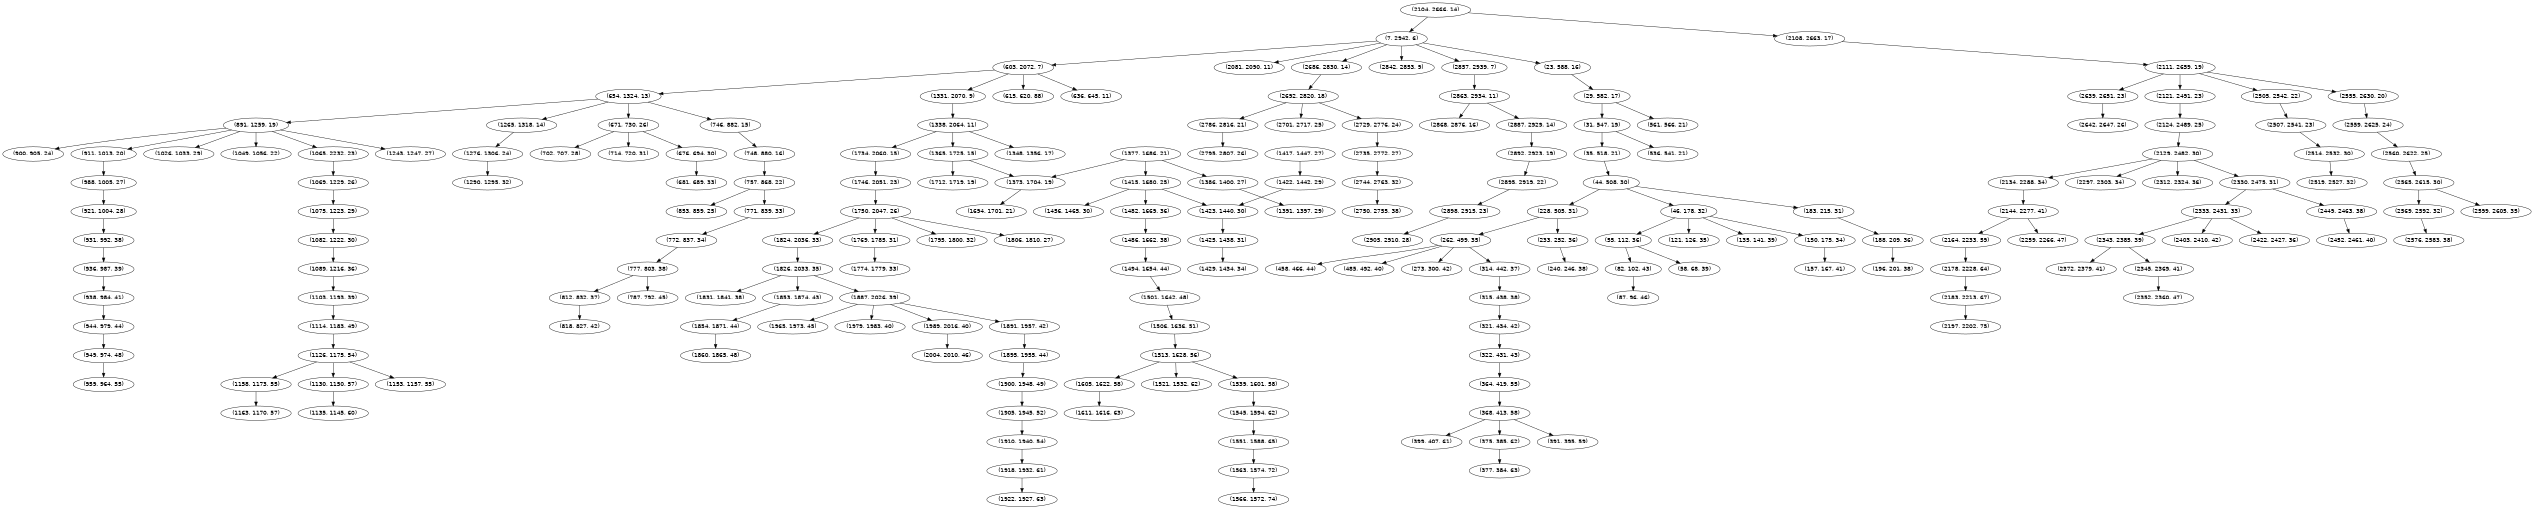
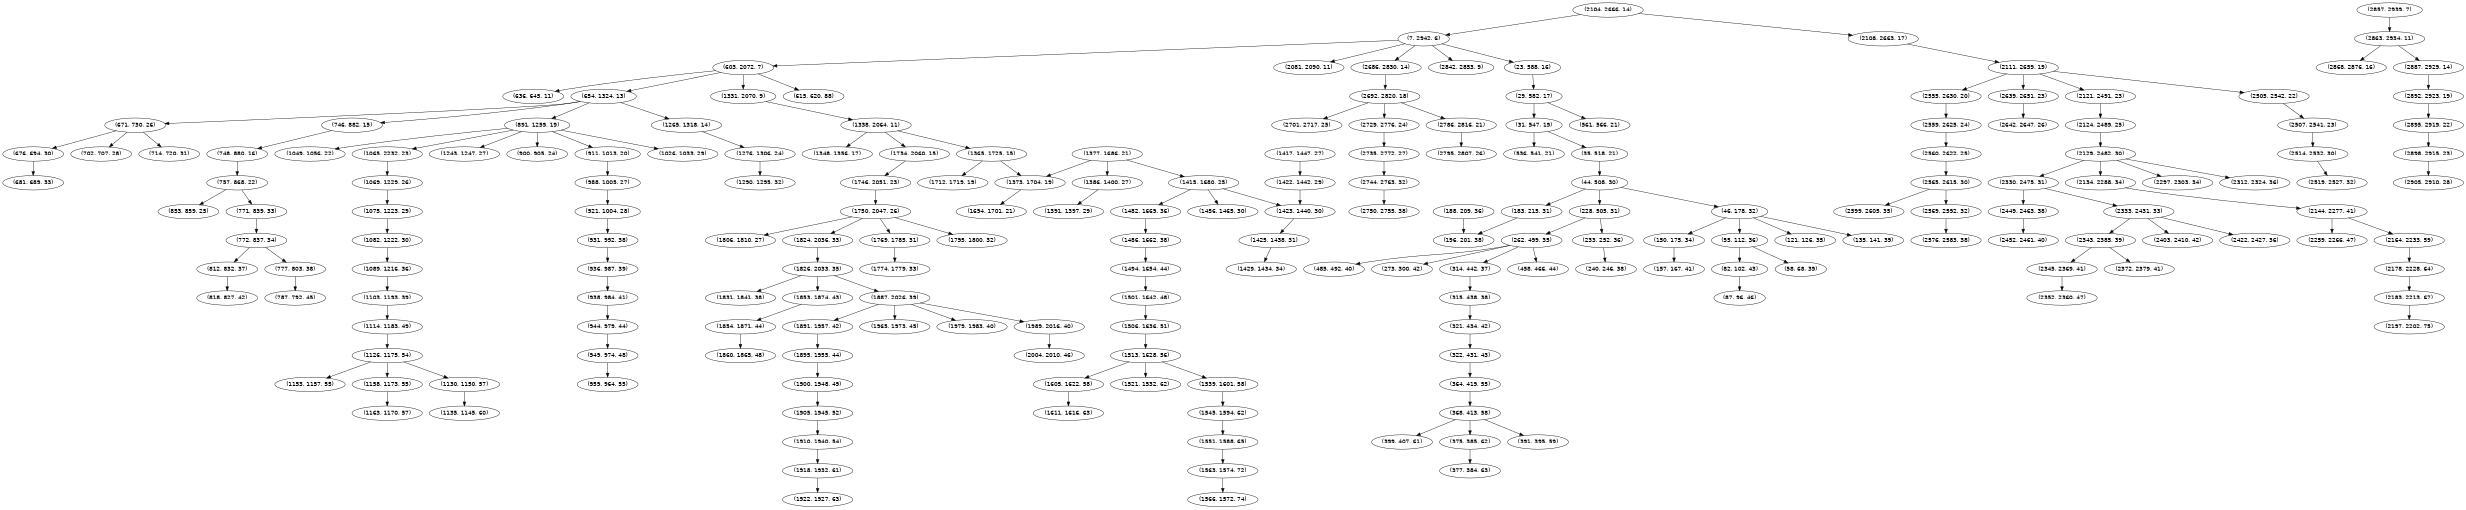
edge "(7, 2942, 6)" -> "(2857, 2939, 7)": removed
edge "(183, 215, 31)" -> "(188, 209, 36)": now "(183, 215, 31)" -> "(196, 201, 38)"
edge "(777, 803, 38)" -> "(812, 832, 37)": now "(772, 837, 34)" -> "(812, 832, 37)"
